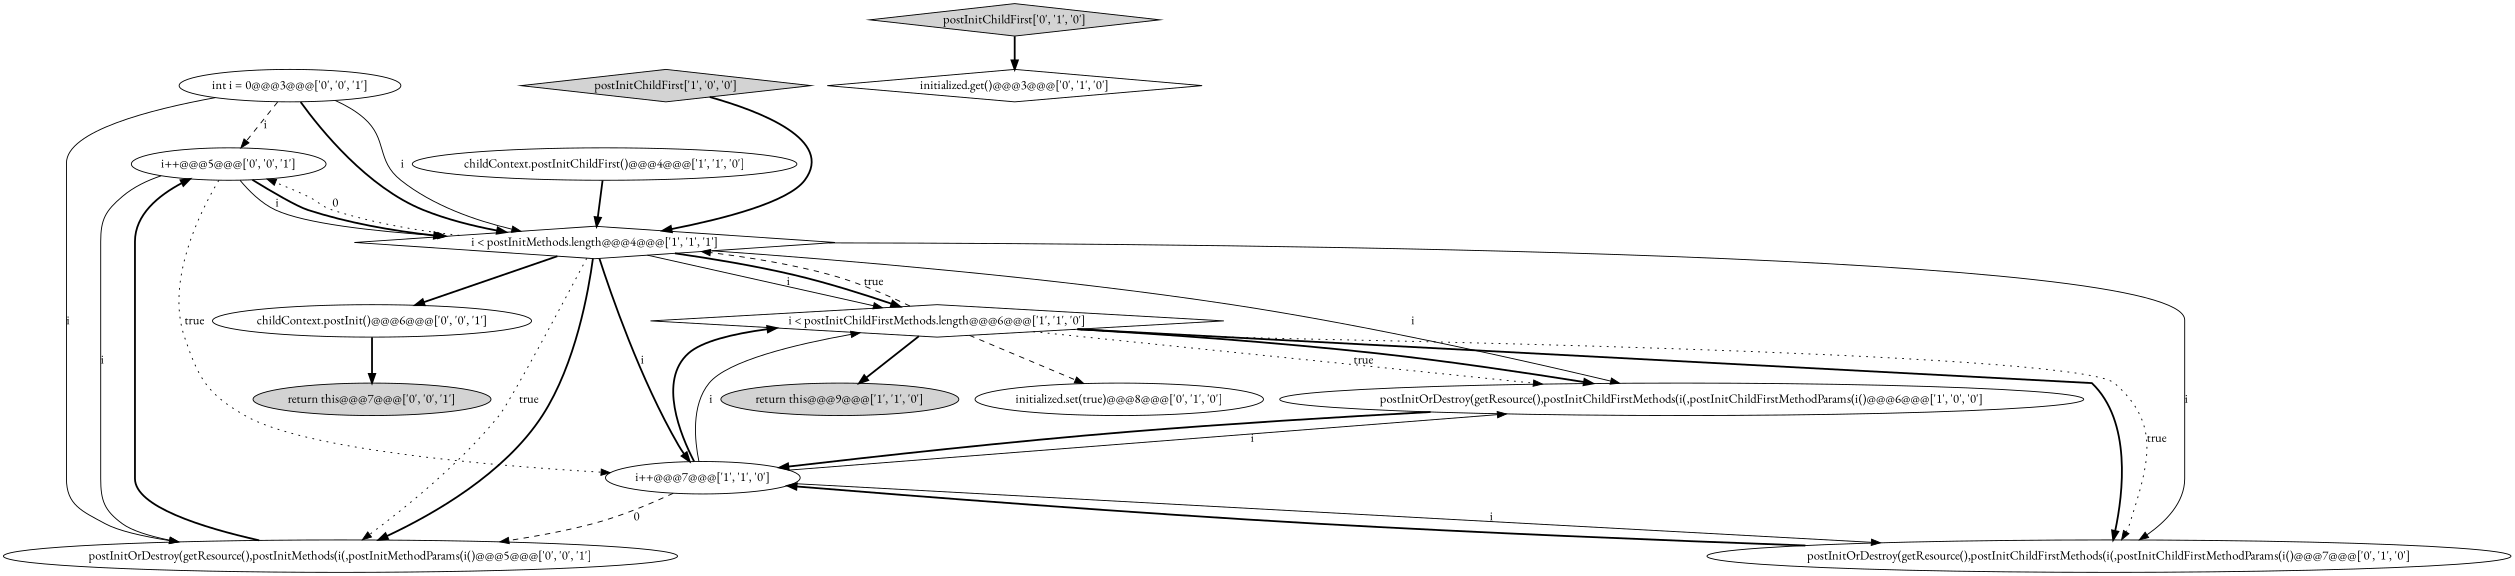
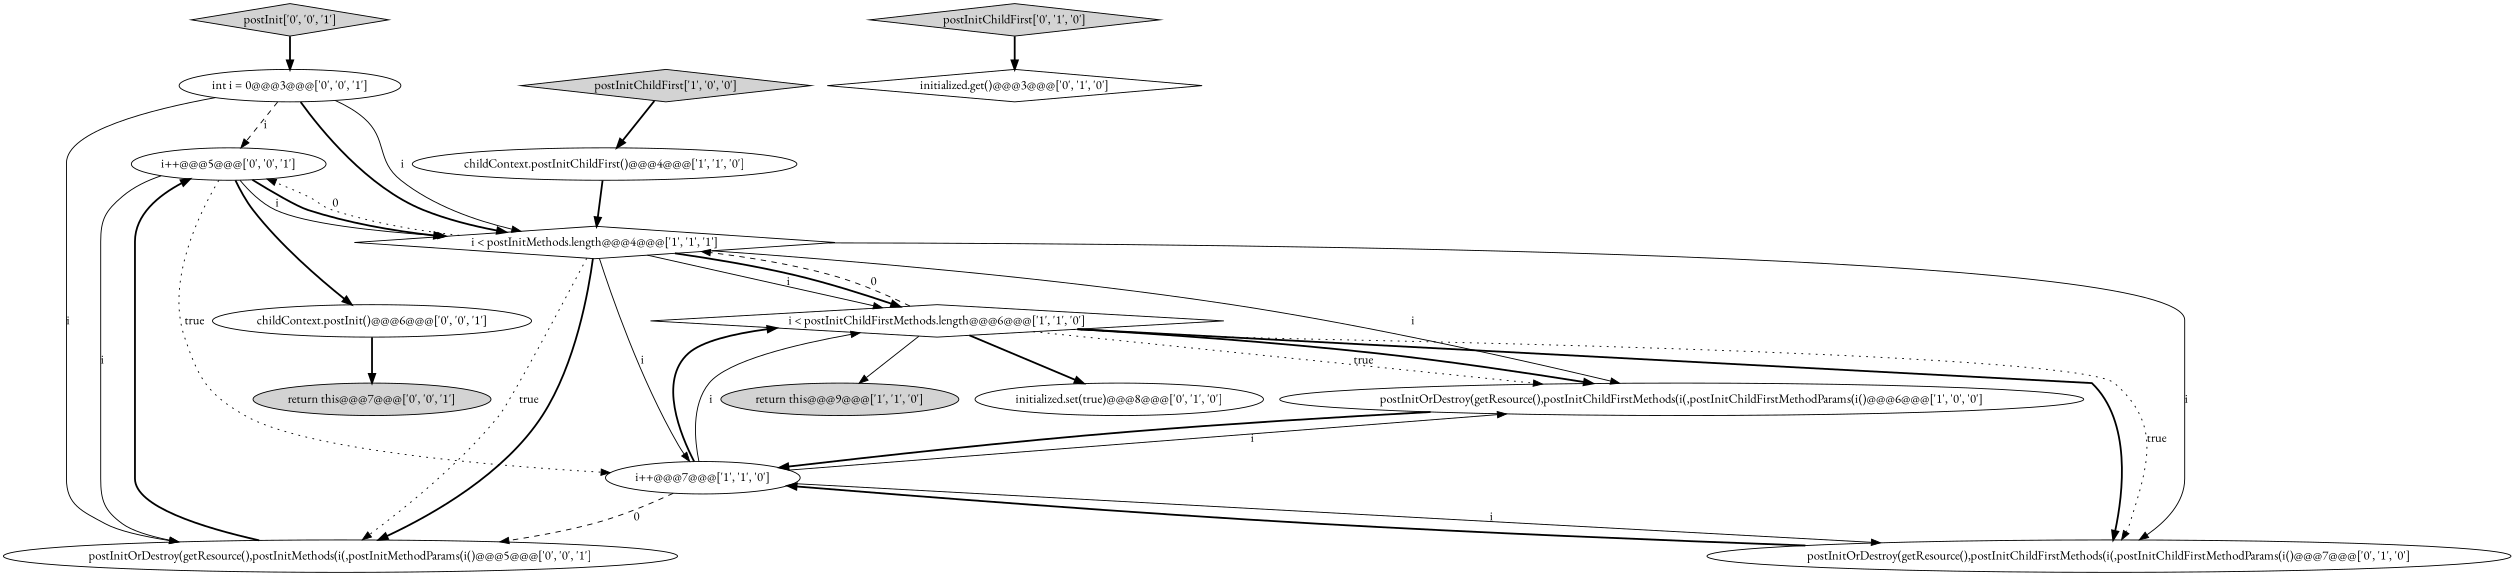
node "postInit['0', '0', '1']": added
edge "postInitChildFirst['1', '0', '0']" -> "i < postInitMethods.length@@@4@@@['1', '1', '1']": now "postInitChildFirst['1', '0', '0']" -> "childContext.postInitChildFirst()@@@4@@@['1', '1', '0']"
edge "i < postInitMethods.length@@@4@@@['1', '1', '1']" -> "childContext.postInit()@@@6@@@['0', '0', '1']": now "i++@@@5@@@['0', '0', '1']" -> "childContext.postInit()@@@6@@@['0', '0', '1']"
edge "i < postInitChildFirstMethods.length@@@6@@@['1', '1', '0']" -> "i < postInitMethods.length@@@4@@@['1', '1', '1']": label "true" -> "0"
edge "i < postInitChildFirstMethods.length@@@6@@@['1', '1', '0']" -> "return this@@@9@@@['1', '1', '0']": style bold -> solid
edge "i < postInitChildFirstMethods.length@@@6@@@['1', '1', '0']" -> "initialized.set(true)@@@8@@@['0', '1', '0']": style dashed -> bold
edge "i < postInitMethods.length@@@4@@@['1', '1', '1']" -> "i++@@@7@@@['1', '1', '0']": style bold -> solid
